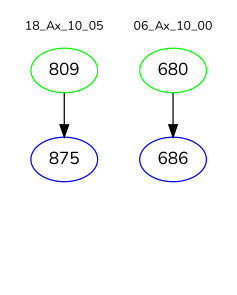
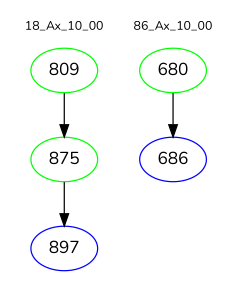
cluster "18_Ax_10_05": label "18_Ax_10_05" -> "18_Ax_10_00"
cluster "06_Ax_10_00": label "06_Ax_10_00" -> "86_Ax_10_00"
node "875": color blue -> green
node "897": added
